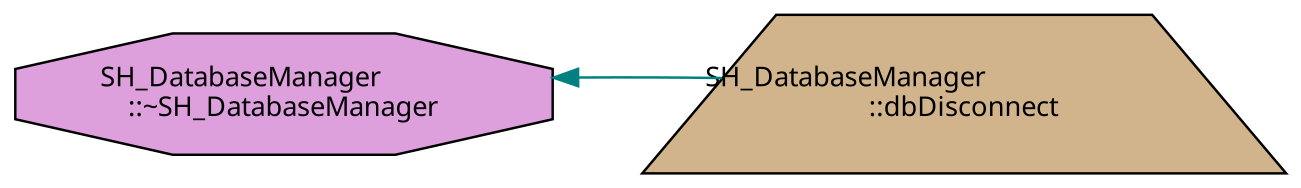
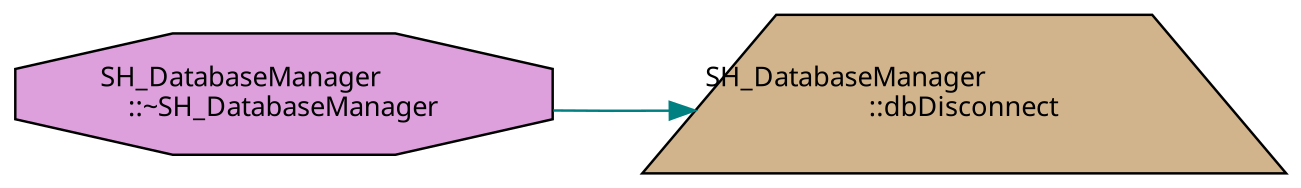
edge "SH_DatabaseManager ::dbDisconnect" -> "SH_DatabaseManager ::~SH_DatabaseManager": reversed
